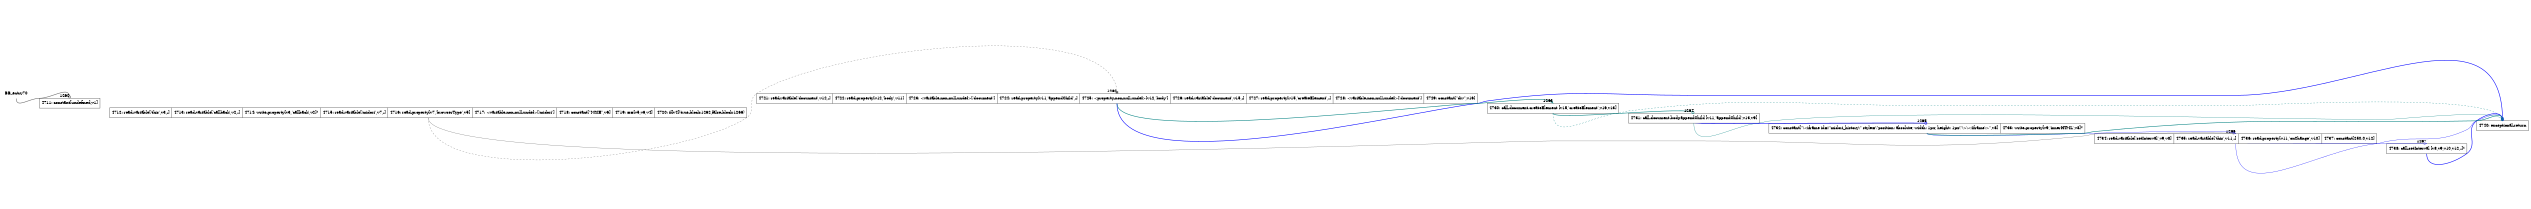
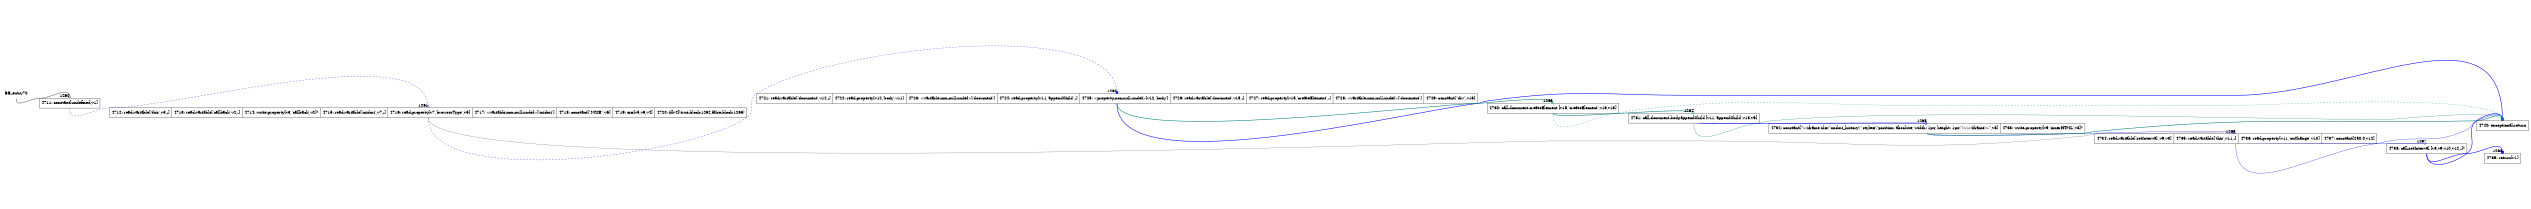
edge "4711: constant[undefined,v1]" -> "4712: read-variable['this',v3,-]": added
edge "4712: read-variable['this',v3,-]" -> "4721: read-variable['document',v12,-]": color gray40 -> blue
node "4739: return[v1]": added
